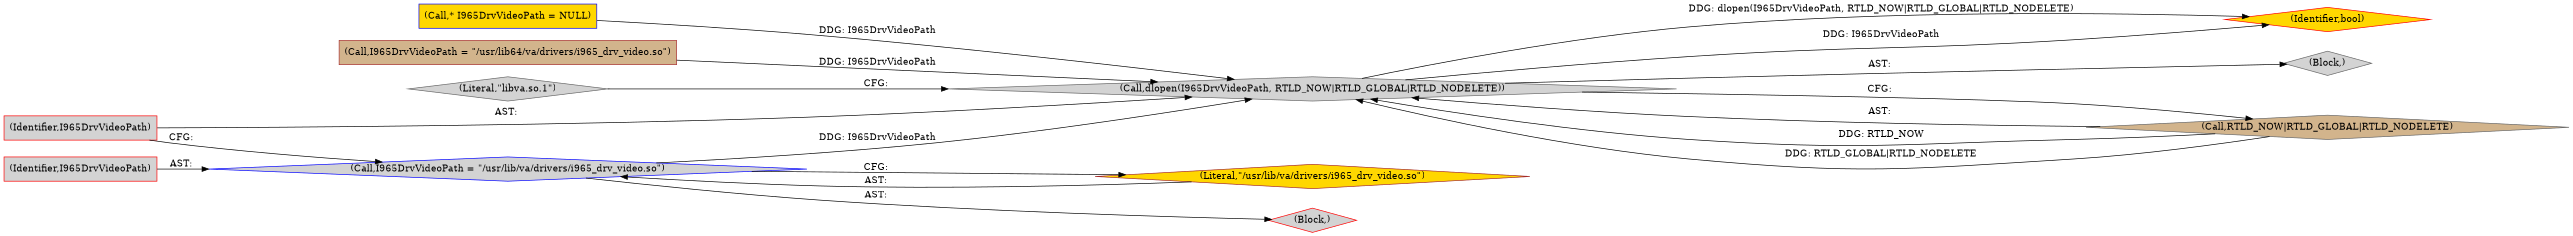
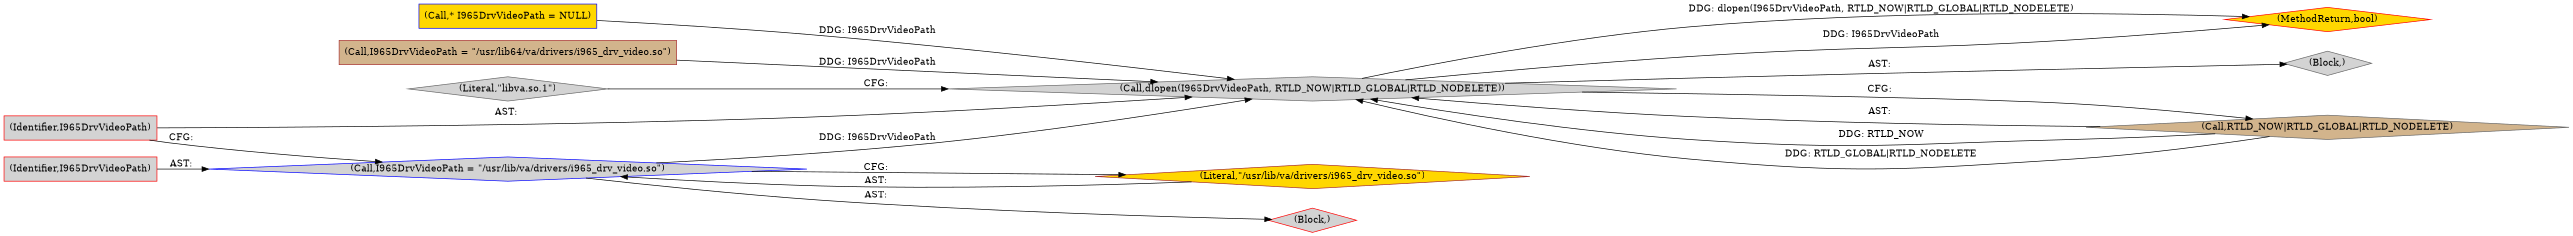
node "(Identifier,bool)": label "(Identifier,bool)" -> "(MethodReturn,bool)"
